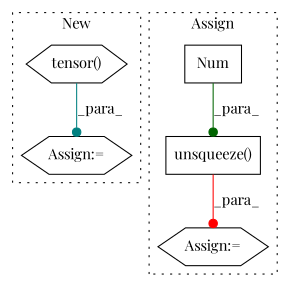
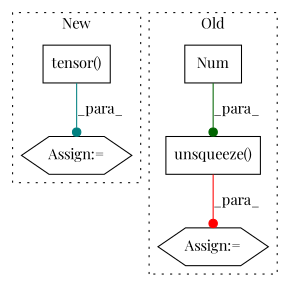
cluster "Assign": label "Assign" -> "Old"
node "tensor()": shape hexagon -> box
